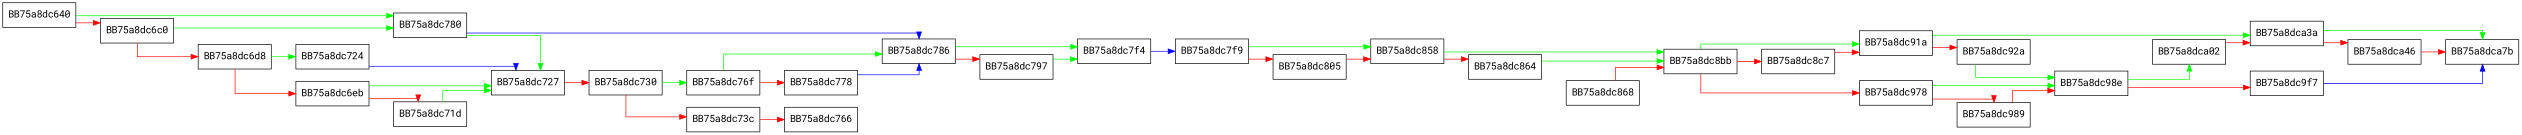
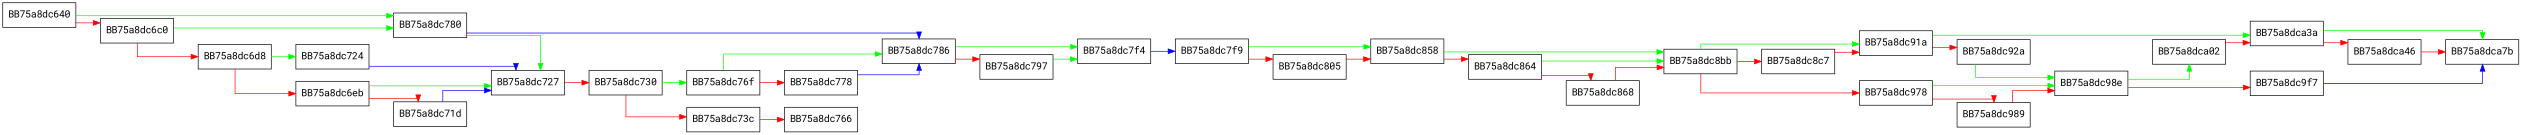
edge "BB75a8dc864" -> "BB75a8dc868": added
edge "BB75a8dc71d" -> "BB75a8dc727": color green -> blue
